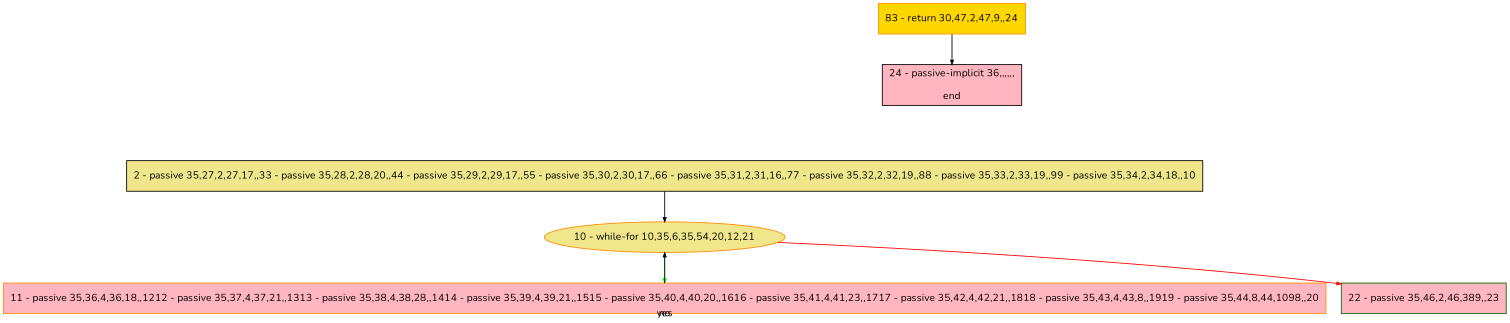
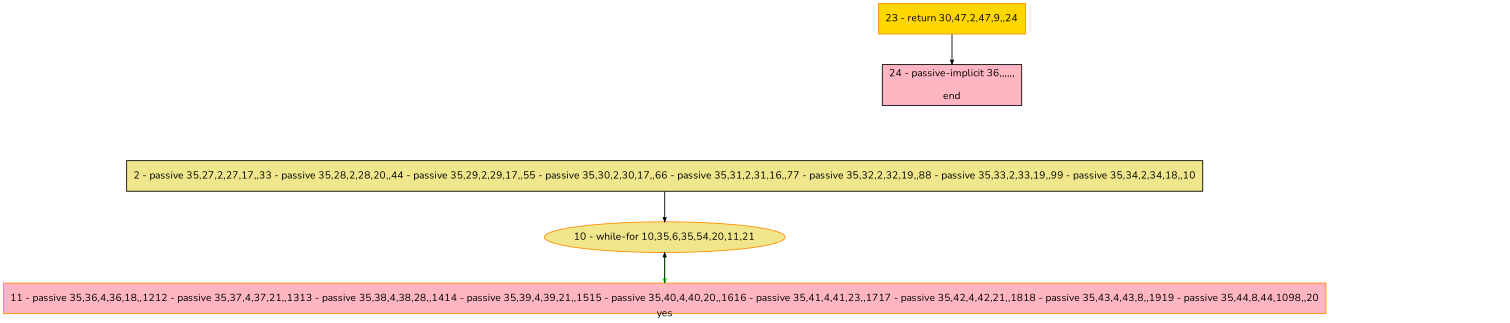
node "83 - return 30,47,2,47,9,,24": label "83 - return 30,47,2,47,9,,24" -> "23 - return 30,47,2,47,9,,24"
node "10 - while-for 10,35,6,35,54,20,12,21": label "10 - while-for 10,35,6,35,54,20,12,21" -> "10 - while-for 10,35,6,35,54,20,11,21"
node "22 - passive 35,46,2,46,389,,23": removed
